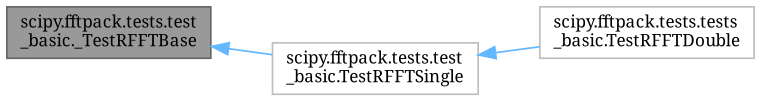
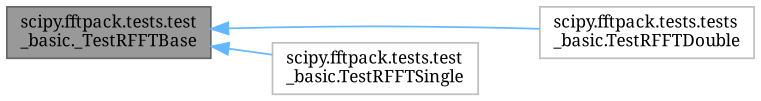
edge "scipy.fftpack.tests.tests _basic.TestRFFTDouble" -> "scipy.fftpack.tests.test _basic.TestRFFTSingle": now "scipy.fftpack.tests.tests _basic.TestRFFTDouble" -> "scipy.fftpack.tests.test _basic._TestRFFTBase"
